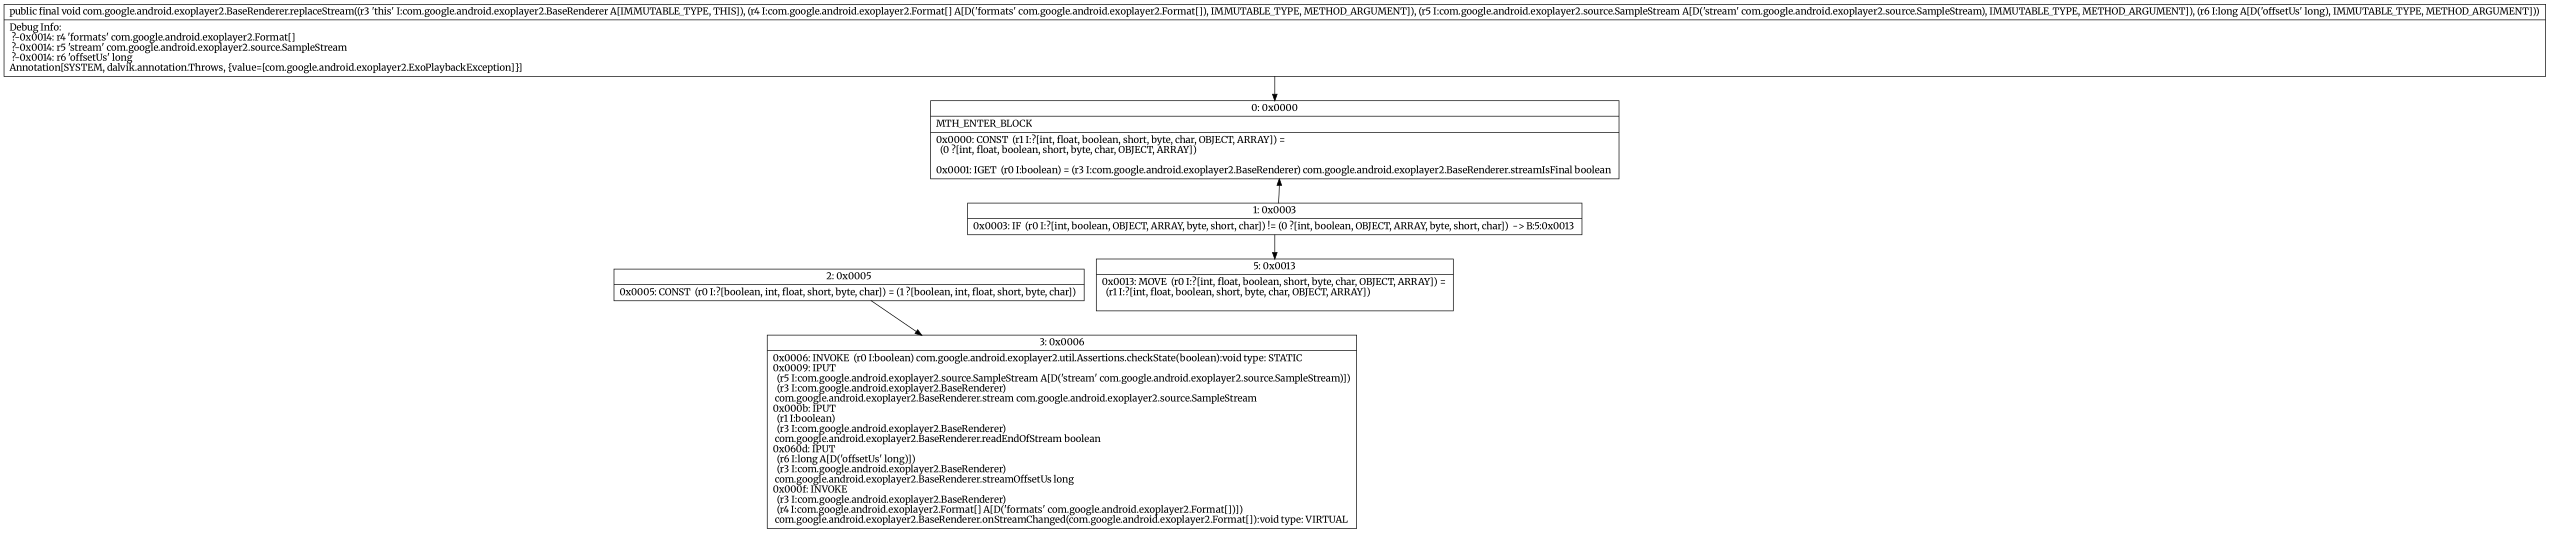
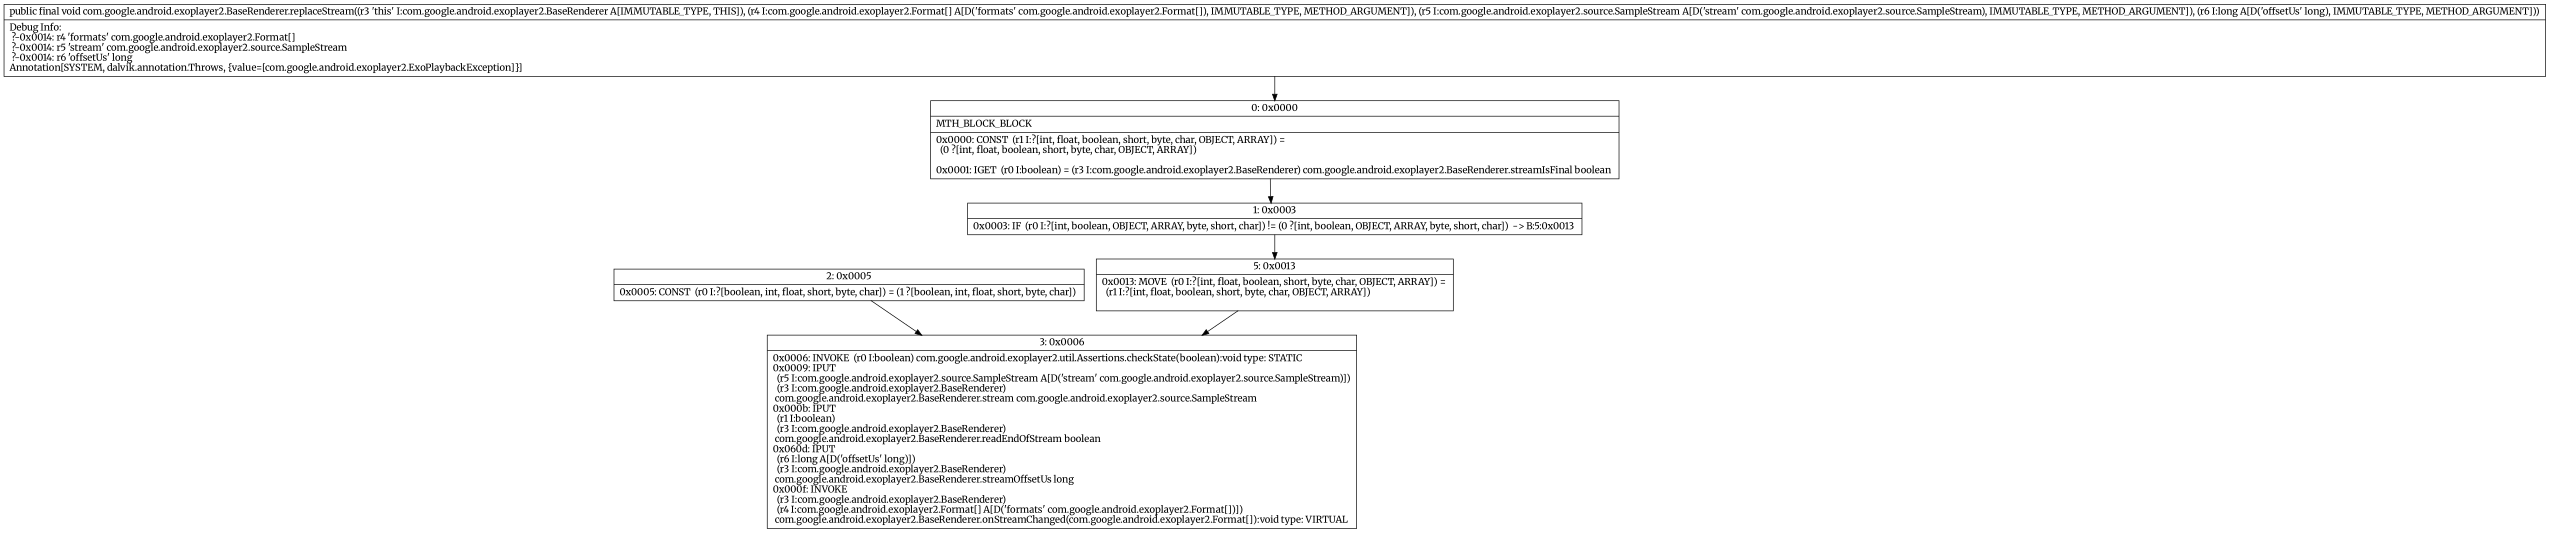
node "0: 0x0000": text "MTH_ENTER_BLOCK" -> "MTH_BLOCK_BLOCK"
edge "1: 0x0003" -> "0: 0x0000": reversed
edge "5: 0x0013" -> "3: 0x0006": added
